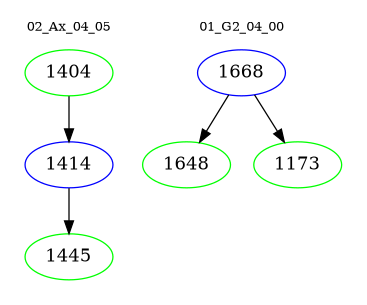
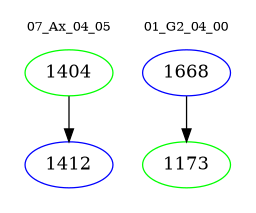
cluster "02_Ax_04_05": label "02_Ax_04_05" -> "07_Ax_04_05"
node "1414": label "1414" -> "1412"
node "1648": removed
node "1445": removed
